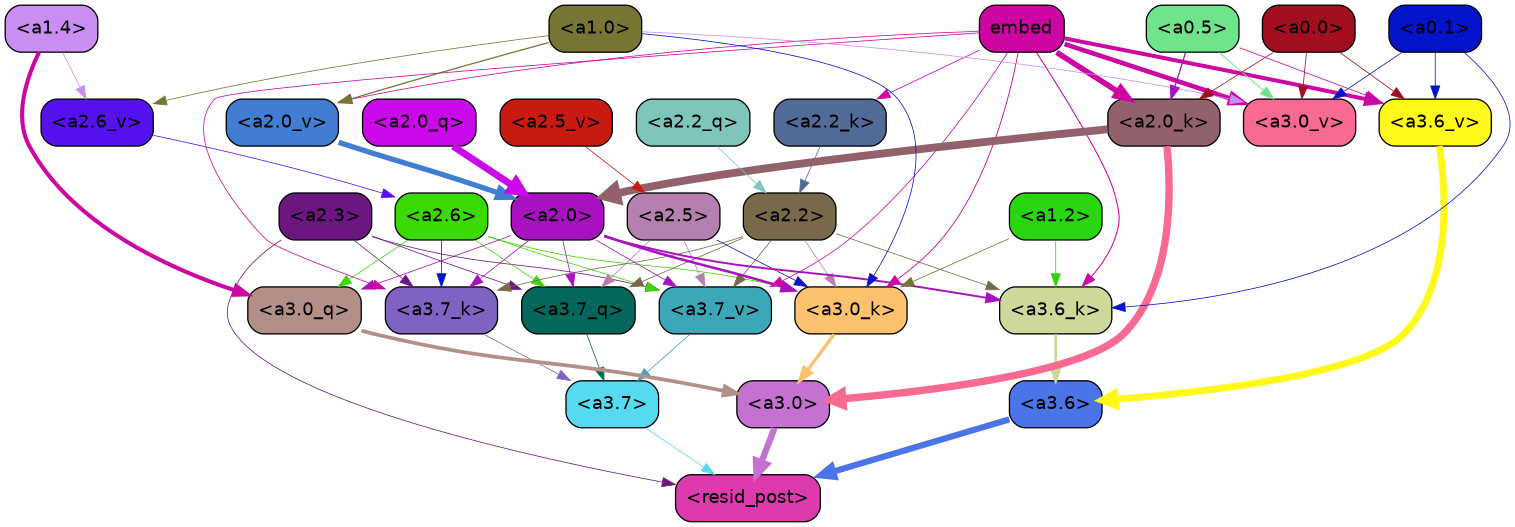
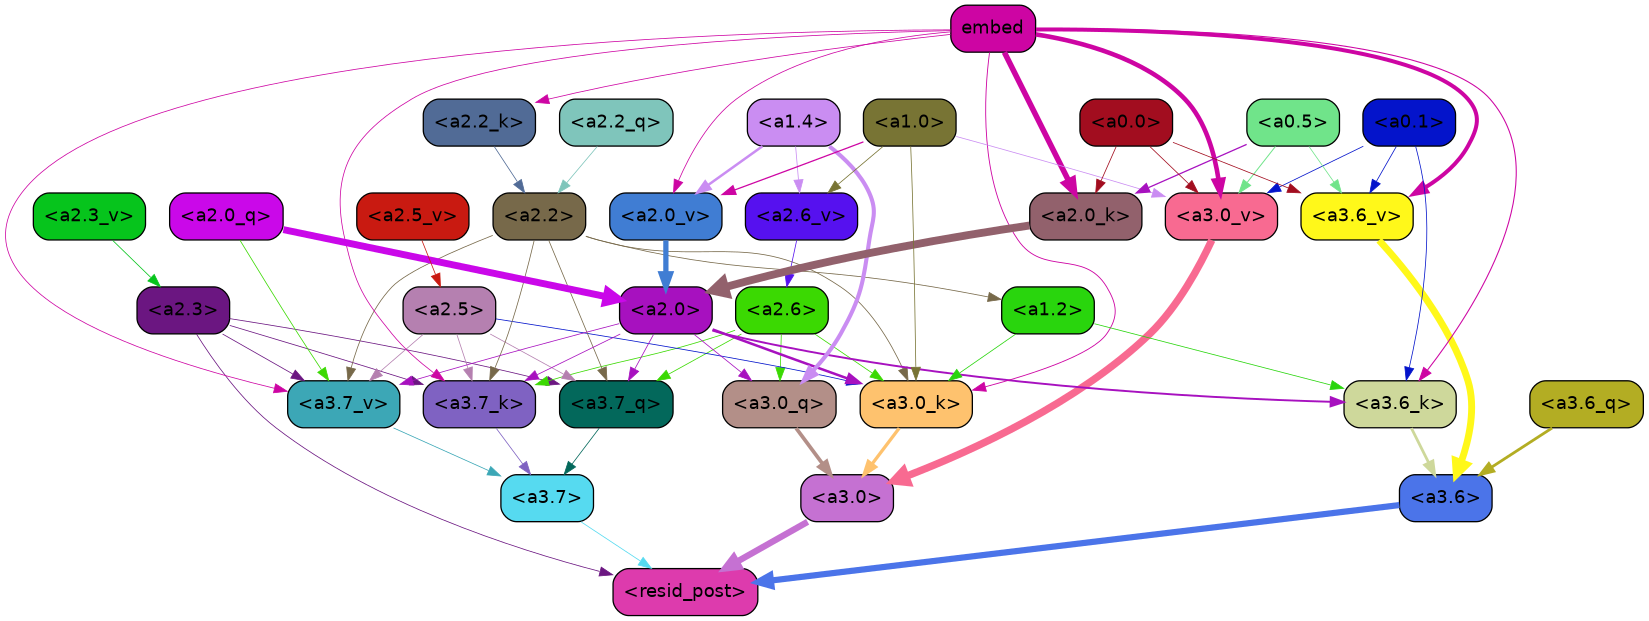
edge "<a1.0>" -> "<a2.0_v>": color #787434 -> #cd05a3
edge "<a0.5>" -> "<a3.6_v>": color #cd05a3 -> #70e48a
edge "<a1.0>" -> "<a3.0_k>": color #0414cb -> #787434
edge "<a1.4>" -> "<a2.0_v>": added
edge "<a1.4>" -> "<a3.0_q>": color #cd05a3 -> #ca8df2
node "<a2.3_v>": added
edge "<a2.2>" -> "<a3.0_k>": color #b580b0 -> #77694a
edge "<a2.6>" -> "<a3.7_k>": color #0414cb -> #3bd902
edge "<a2.2>" -> "<a3.6_k>": now "<a2.2>" -> "<a1.2>"
edge "<a1.2>" -> "<a3.0_k>": color #787434 -> #29d50d
edge "<a2.6>" -> "<a3.7_v>": now "<a2.0_q>" -> "<a3.7_v>"
edge "<a2.5>" -> "<a3.7_k>": added
edge "<a2.0_k>" -> "<a3.0>": now "<a3.0_v>" -> "<a3.0>"
node "<a3.6_q>": added
